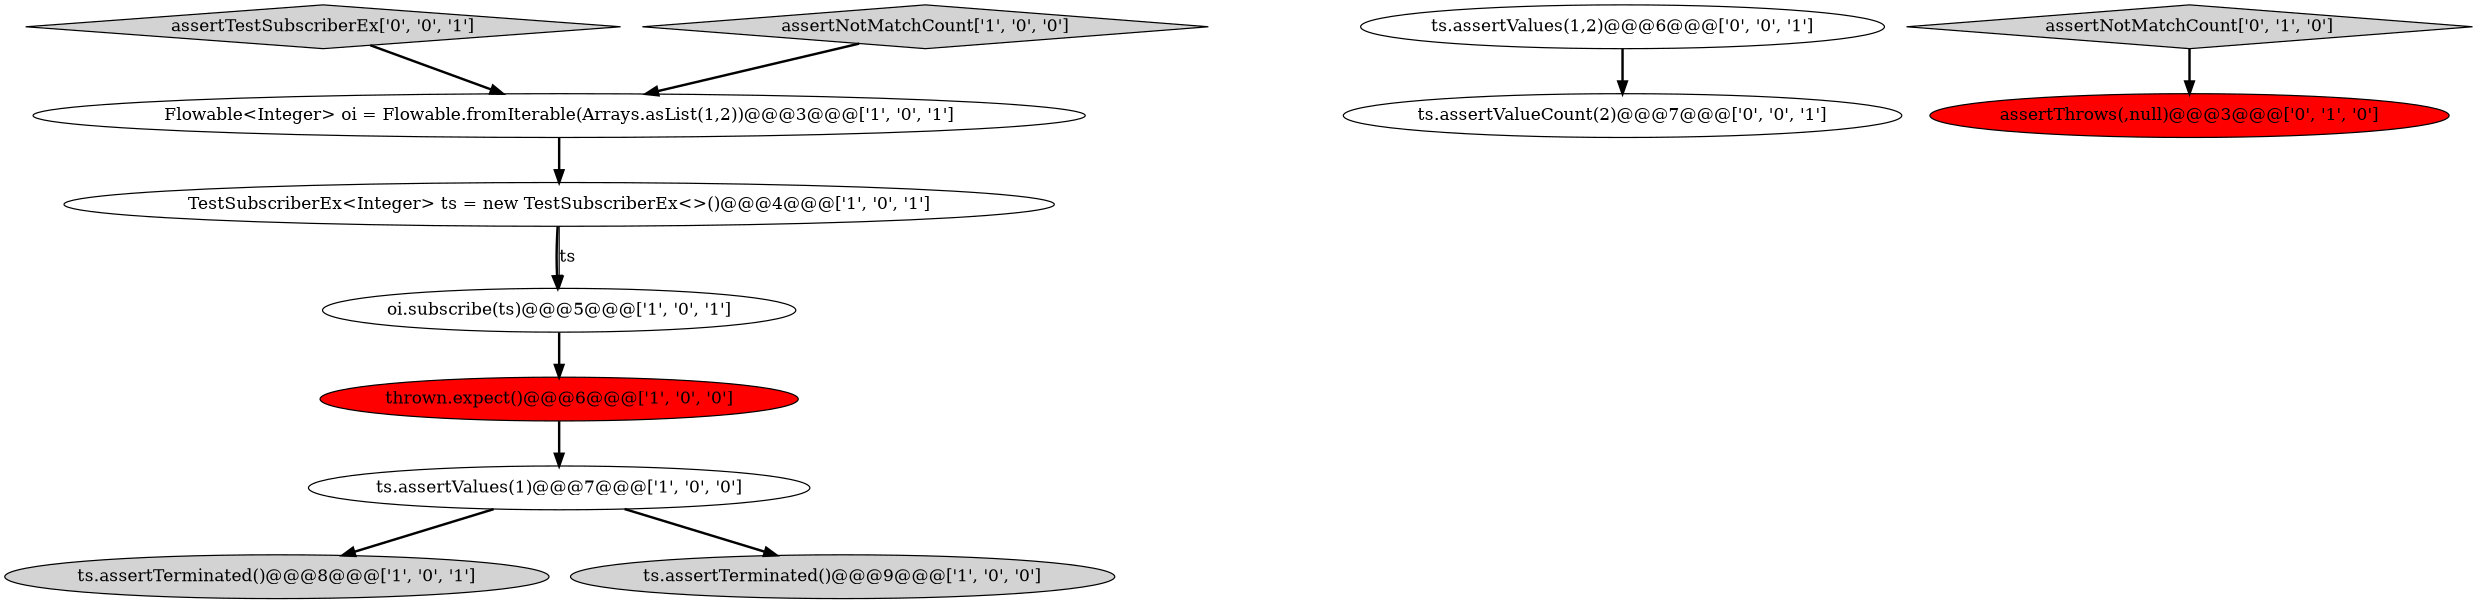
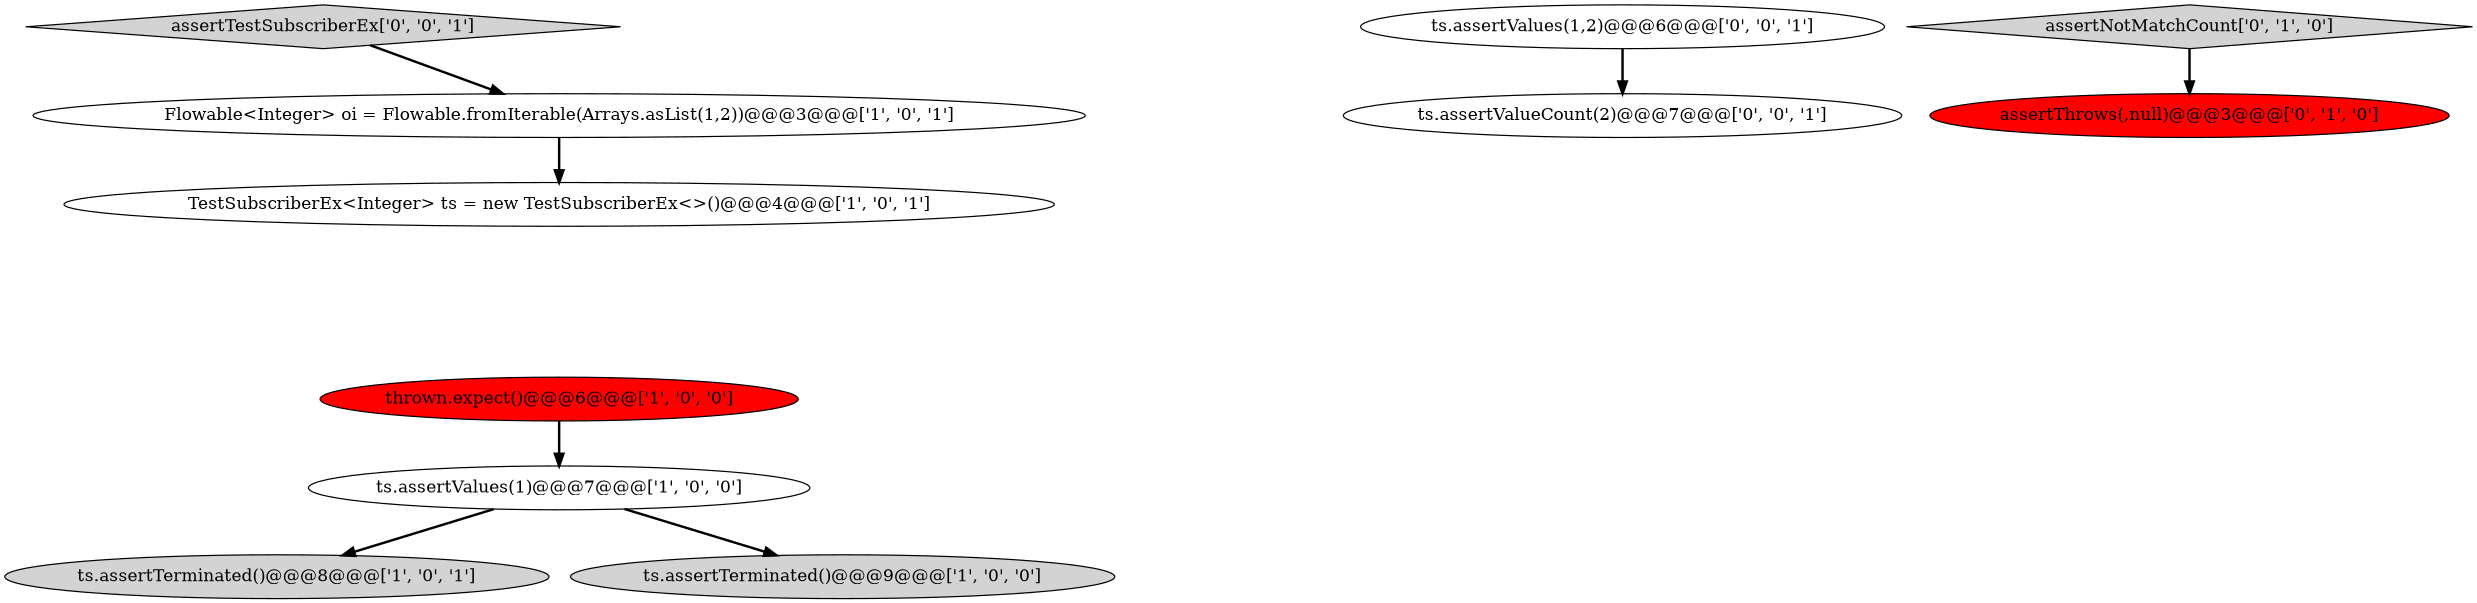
node "assertNotMatchCount['1', '0', '0']": removed
node "oi.subscribe(ts)@@@5@@@['1', '0', '1']": removed
